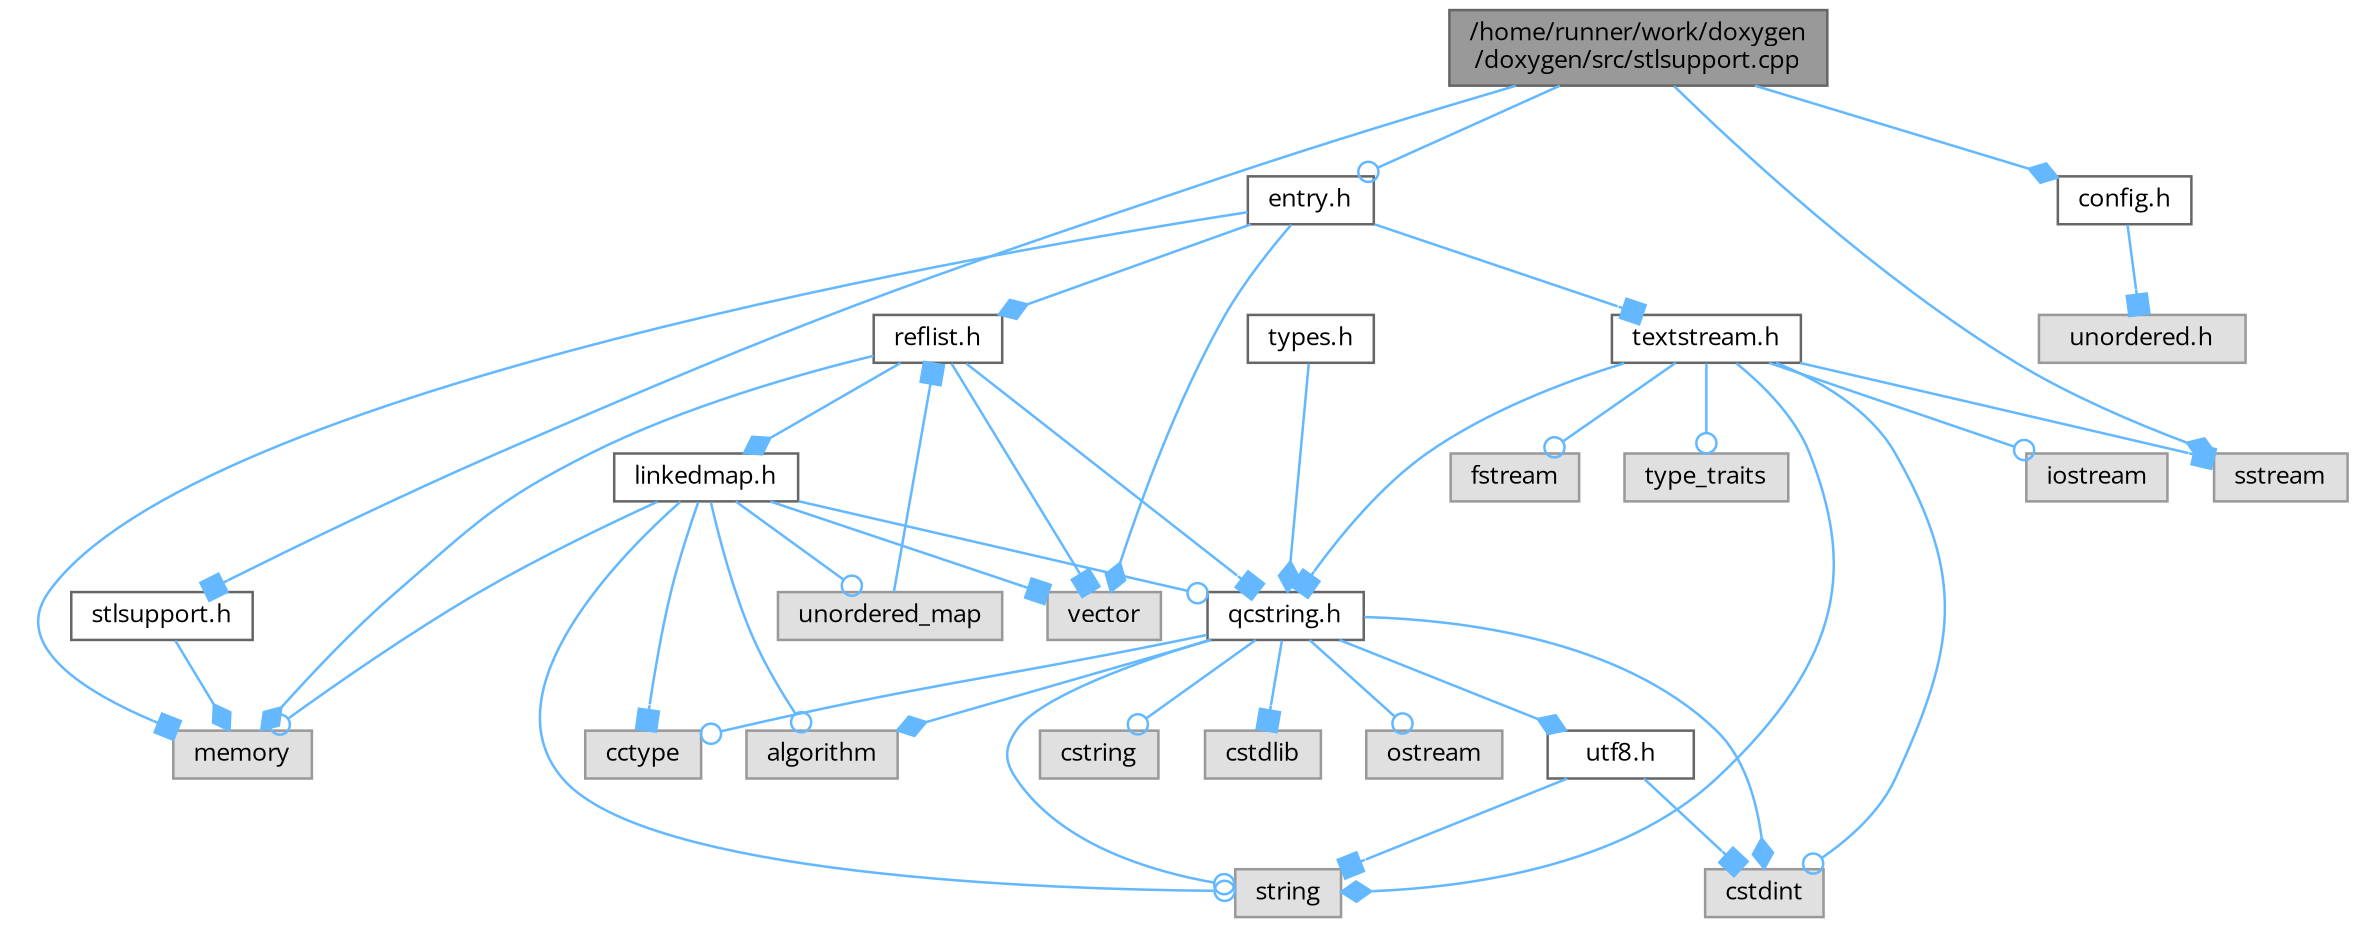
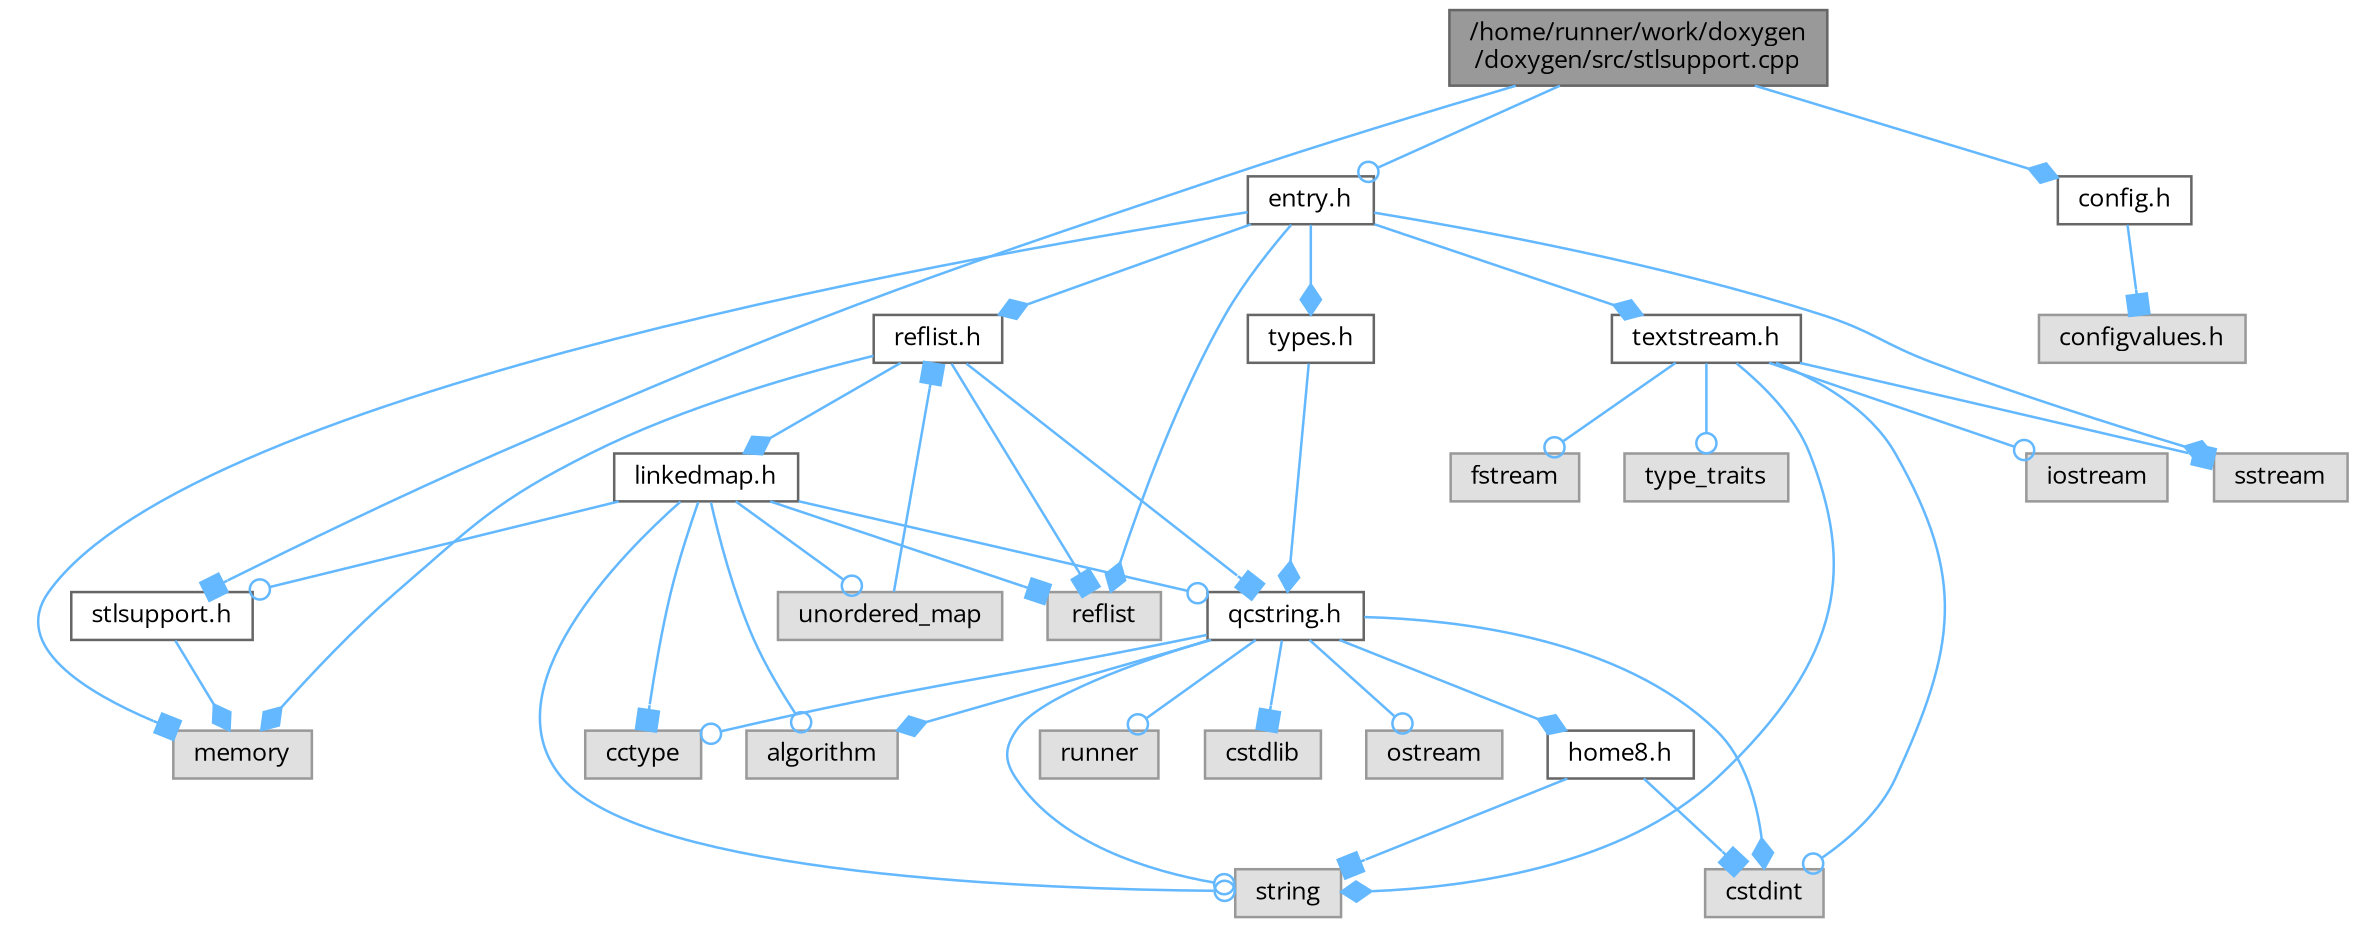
edge "entry.h" -> "types.h": added
edge "entry.h" -> "textstream.h": arrowhead box -> diamond
edge "/home/runner/work/doxygen /doxygen/src/stlsupport.cpp" -> "sstream": now "entry.h" -> "sstream"
node "unordered.h": label "unordered.h" -> "configvalues.h"
edge "textstream.h" -> "qcstring.h": removed
edge "linkedmap.h" -> "memory": now "linkedmap.h" -> "stlsupport.h"
node "vector": label "vector" -> "reflist"
node "cstring": label "cstring" -> "runner"
node "utf8.h": label "utf8.h" -> "home8.h"
